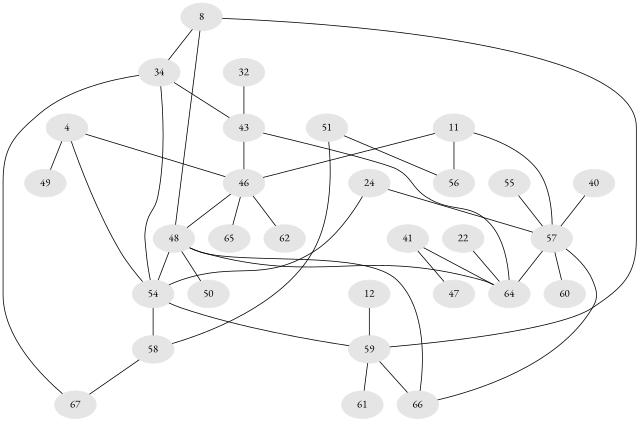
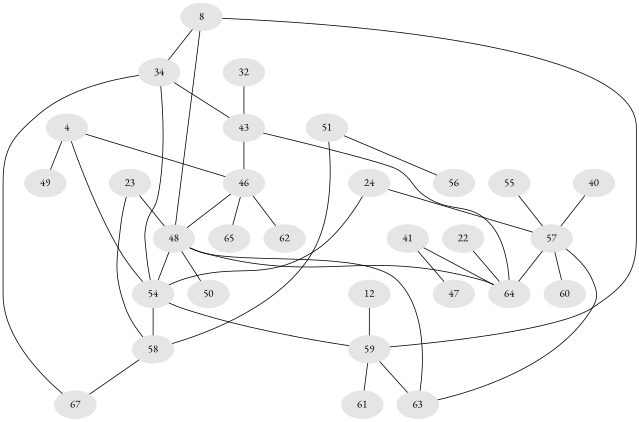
node "11": removed
node "23": added
node "66": label "66" -> "63"
